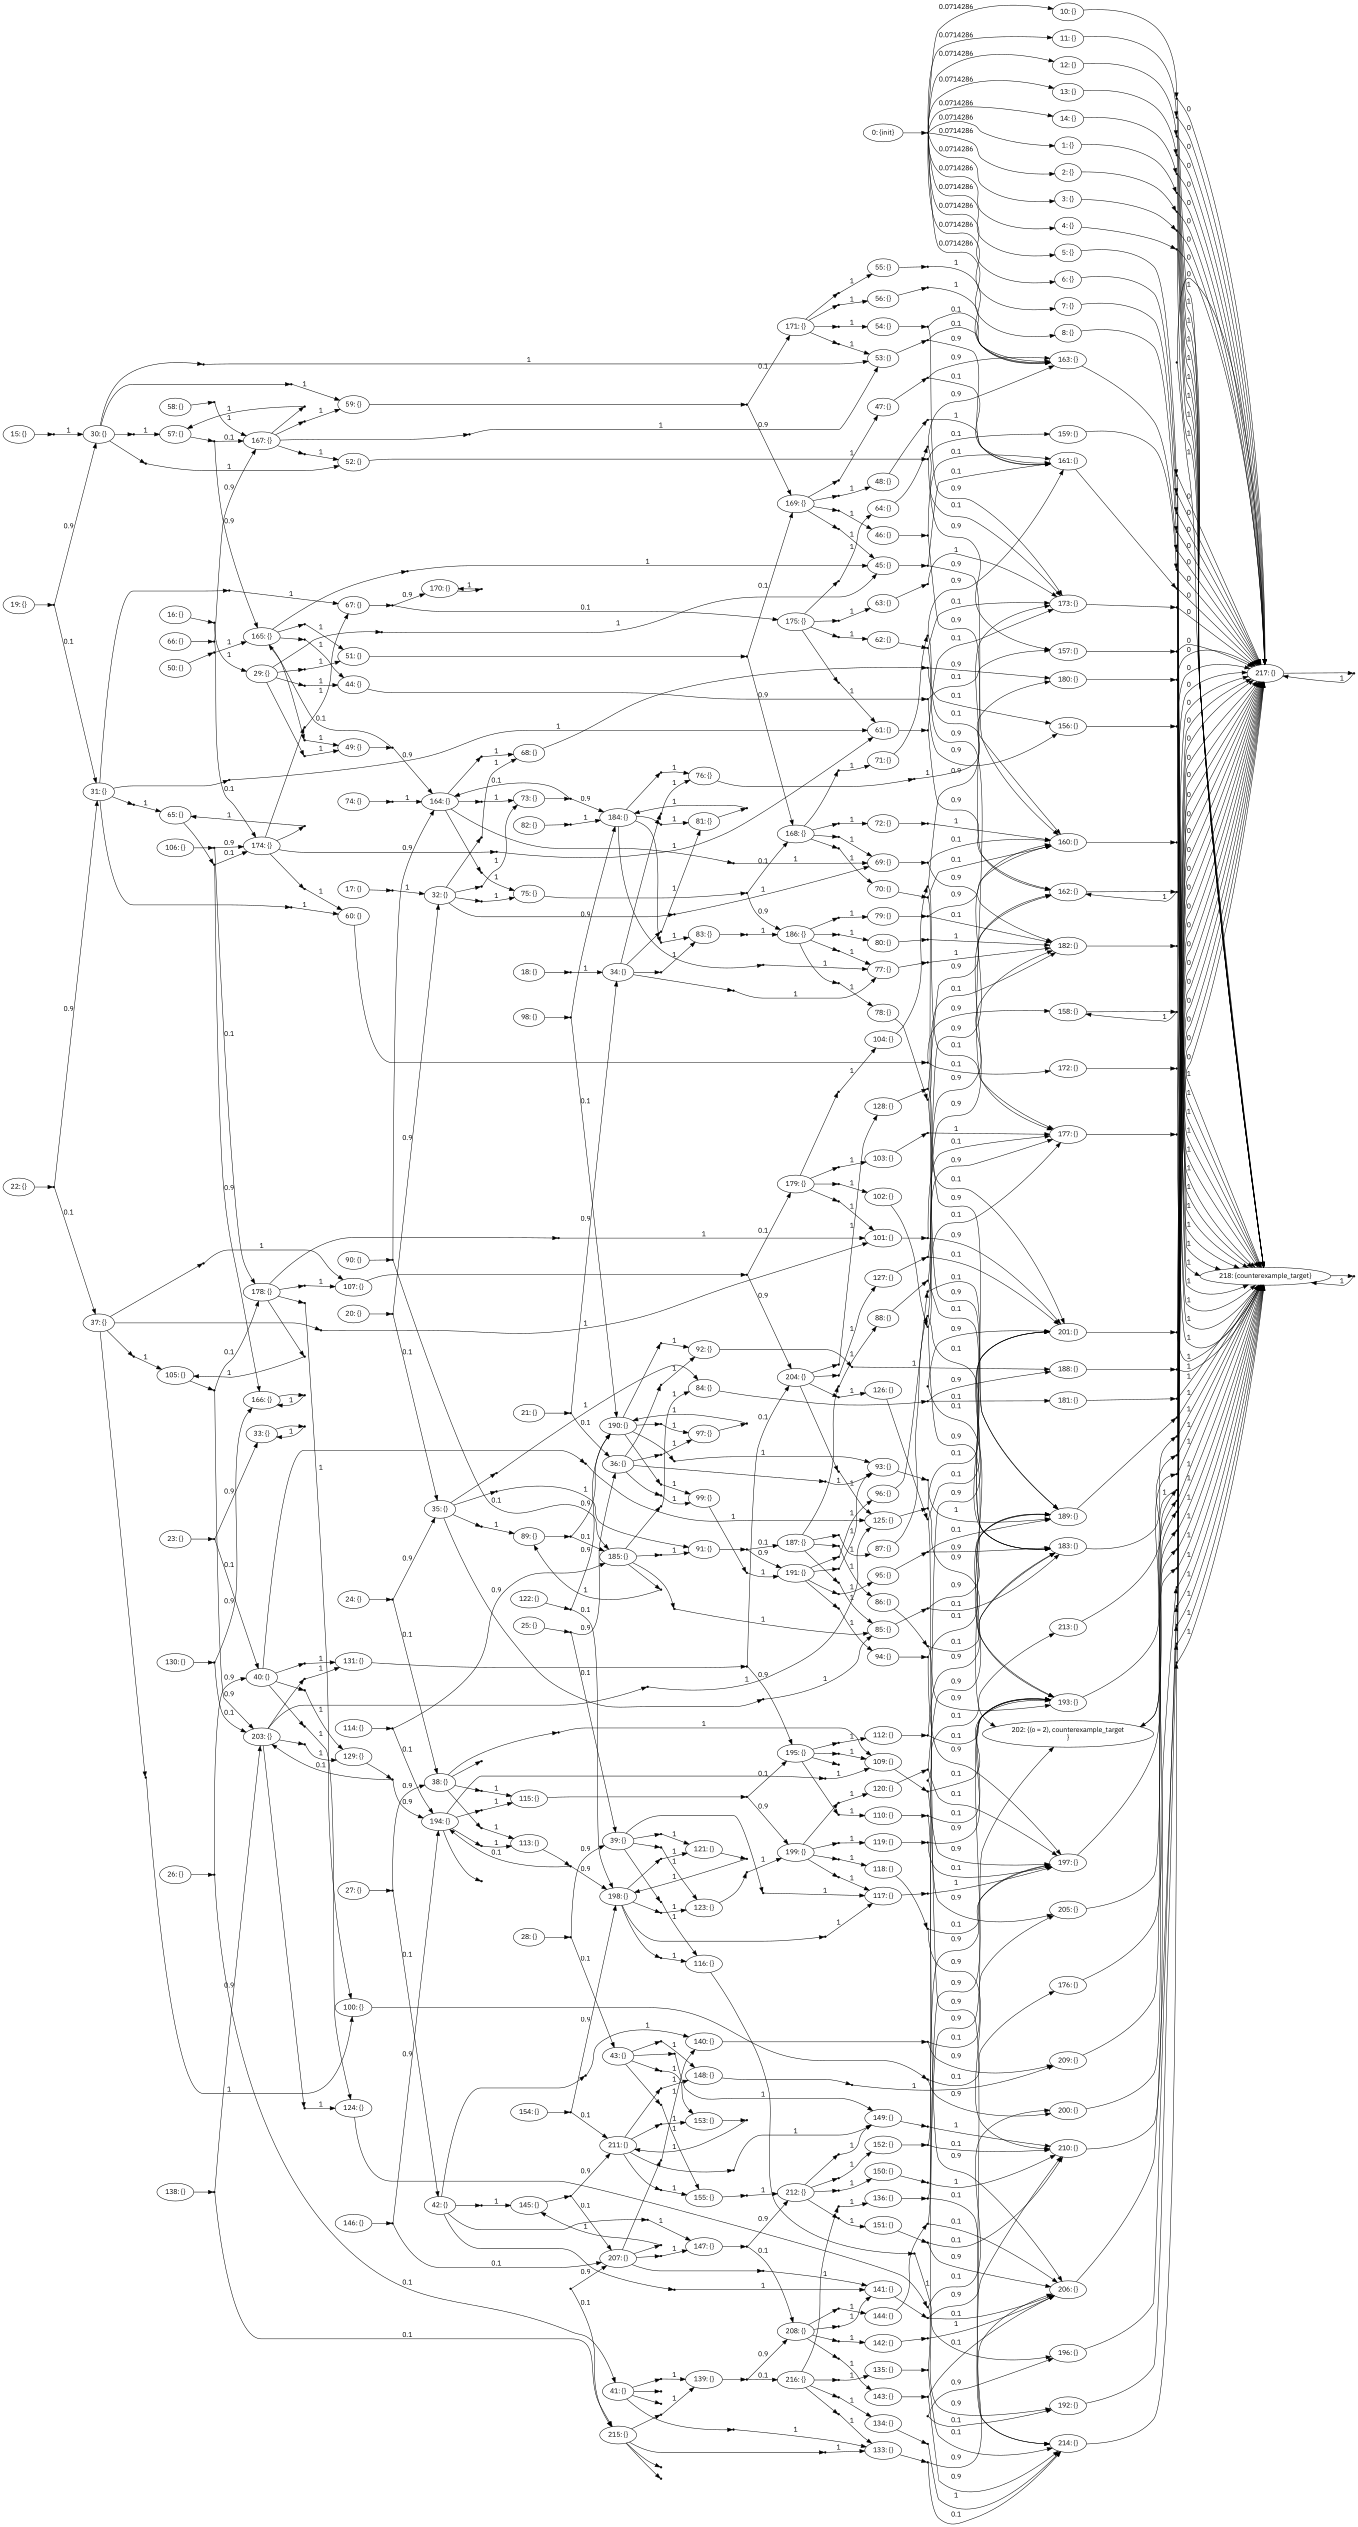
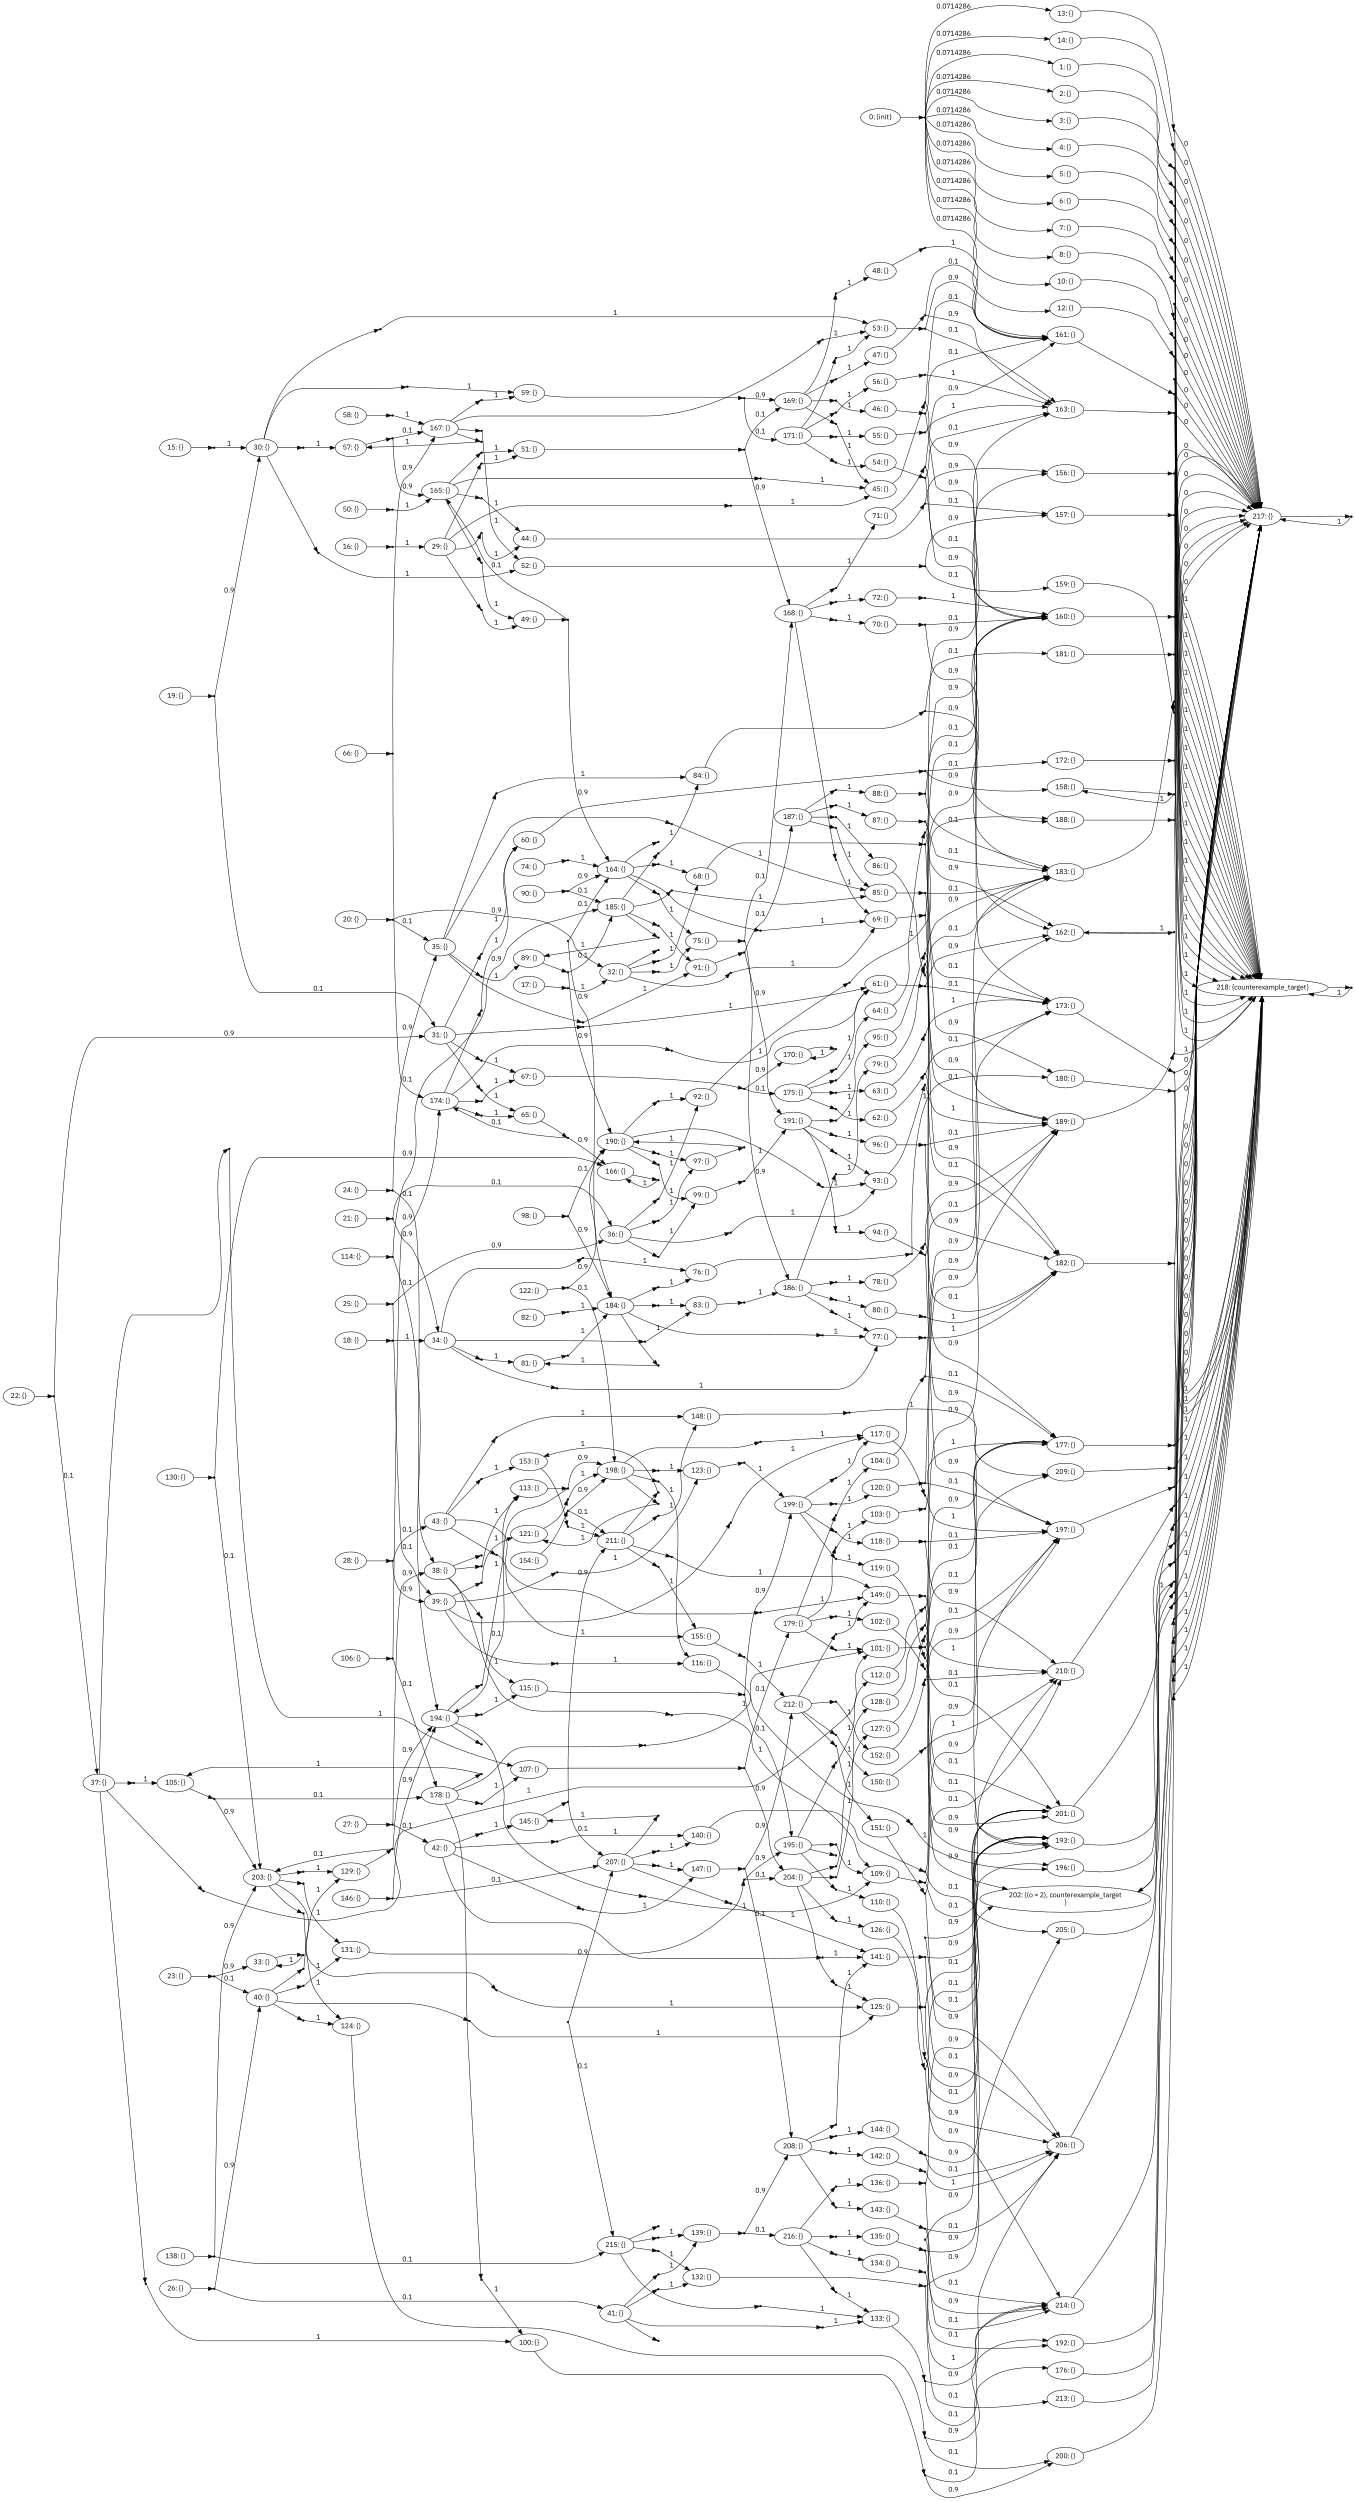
node "11: {}": removed
node "73: {}": removed
node "132: {}": added
